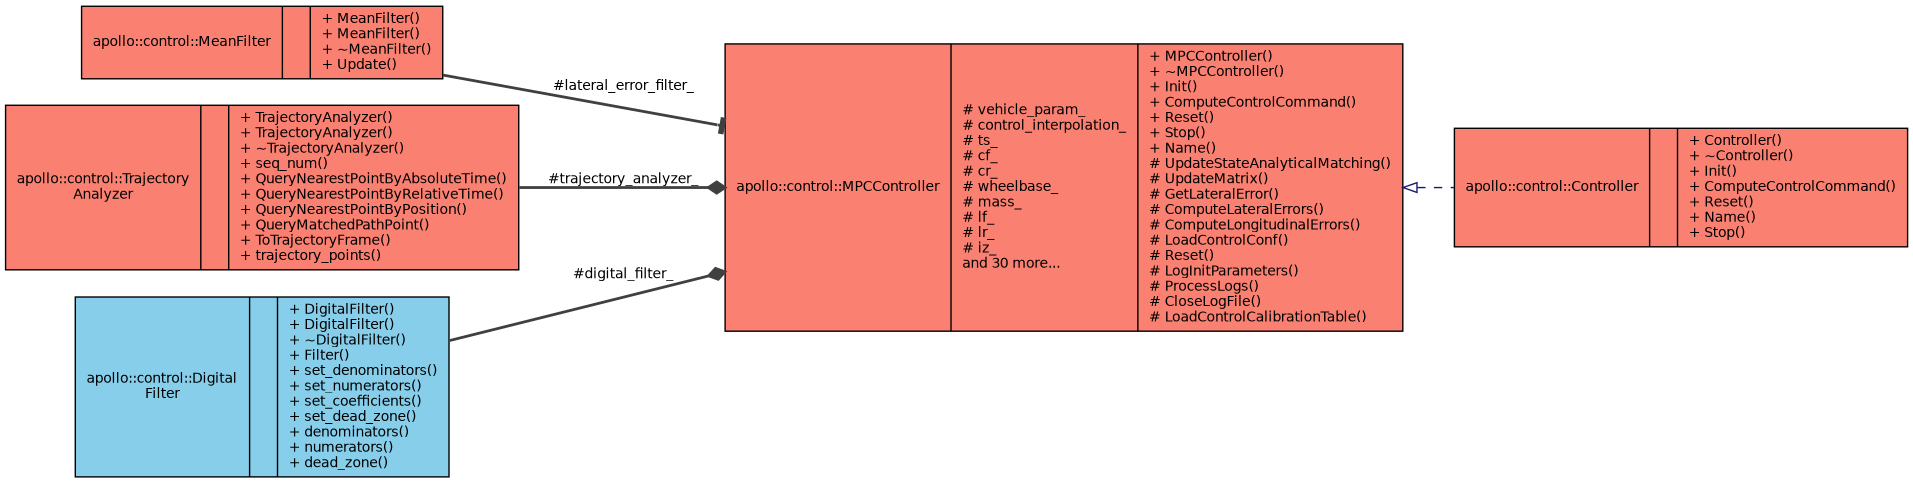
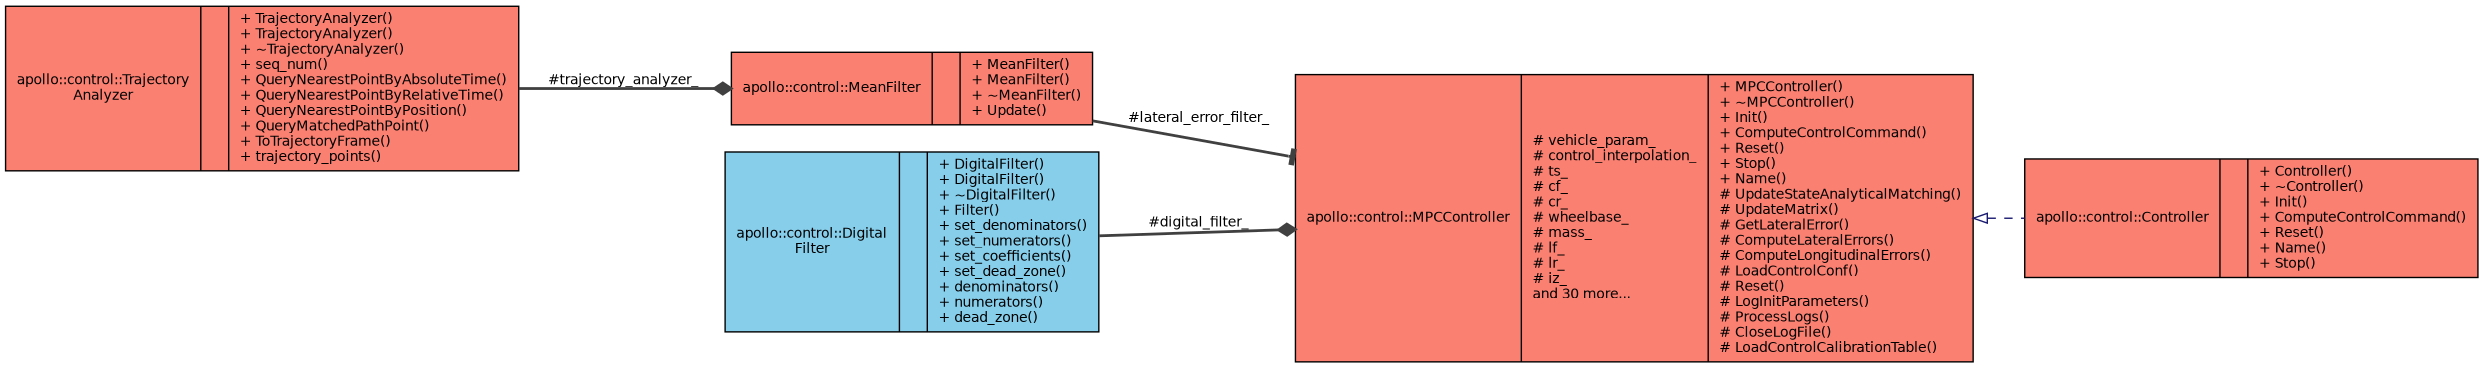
edge "apollo::control::Trajectory" -> "apollo::control::MPCController": now "apollo::control::Trajectory" -> "apollo::control::MeanFilter"
